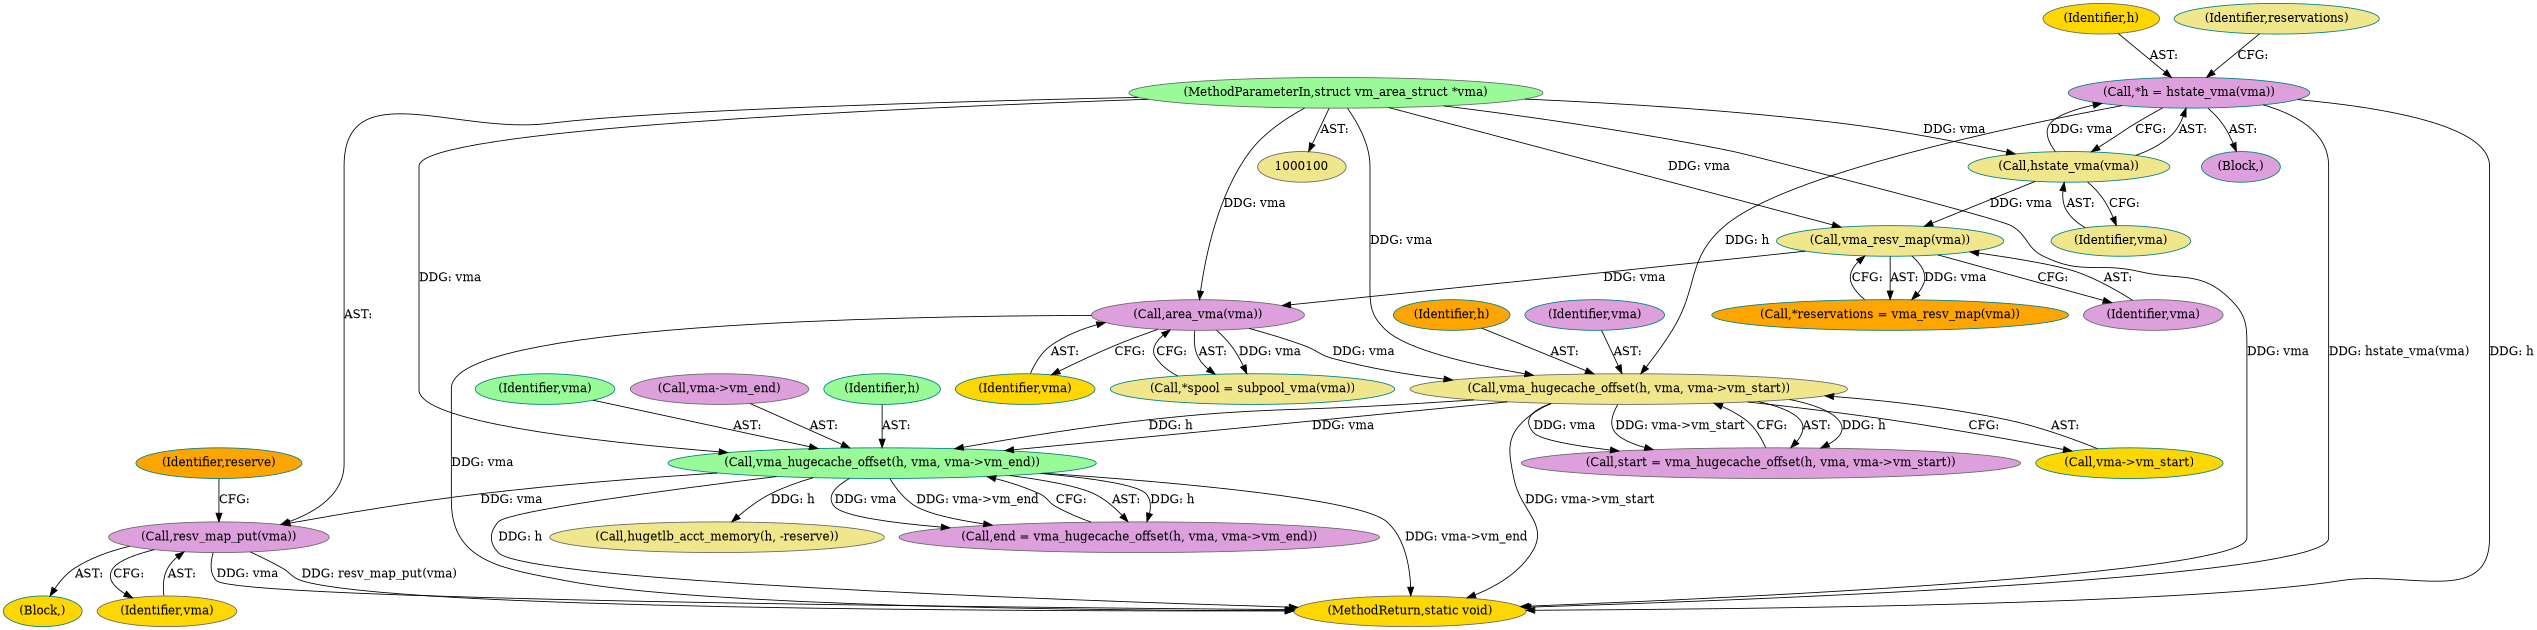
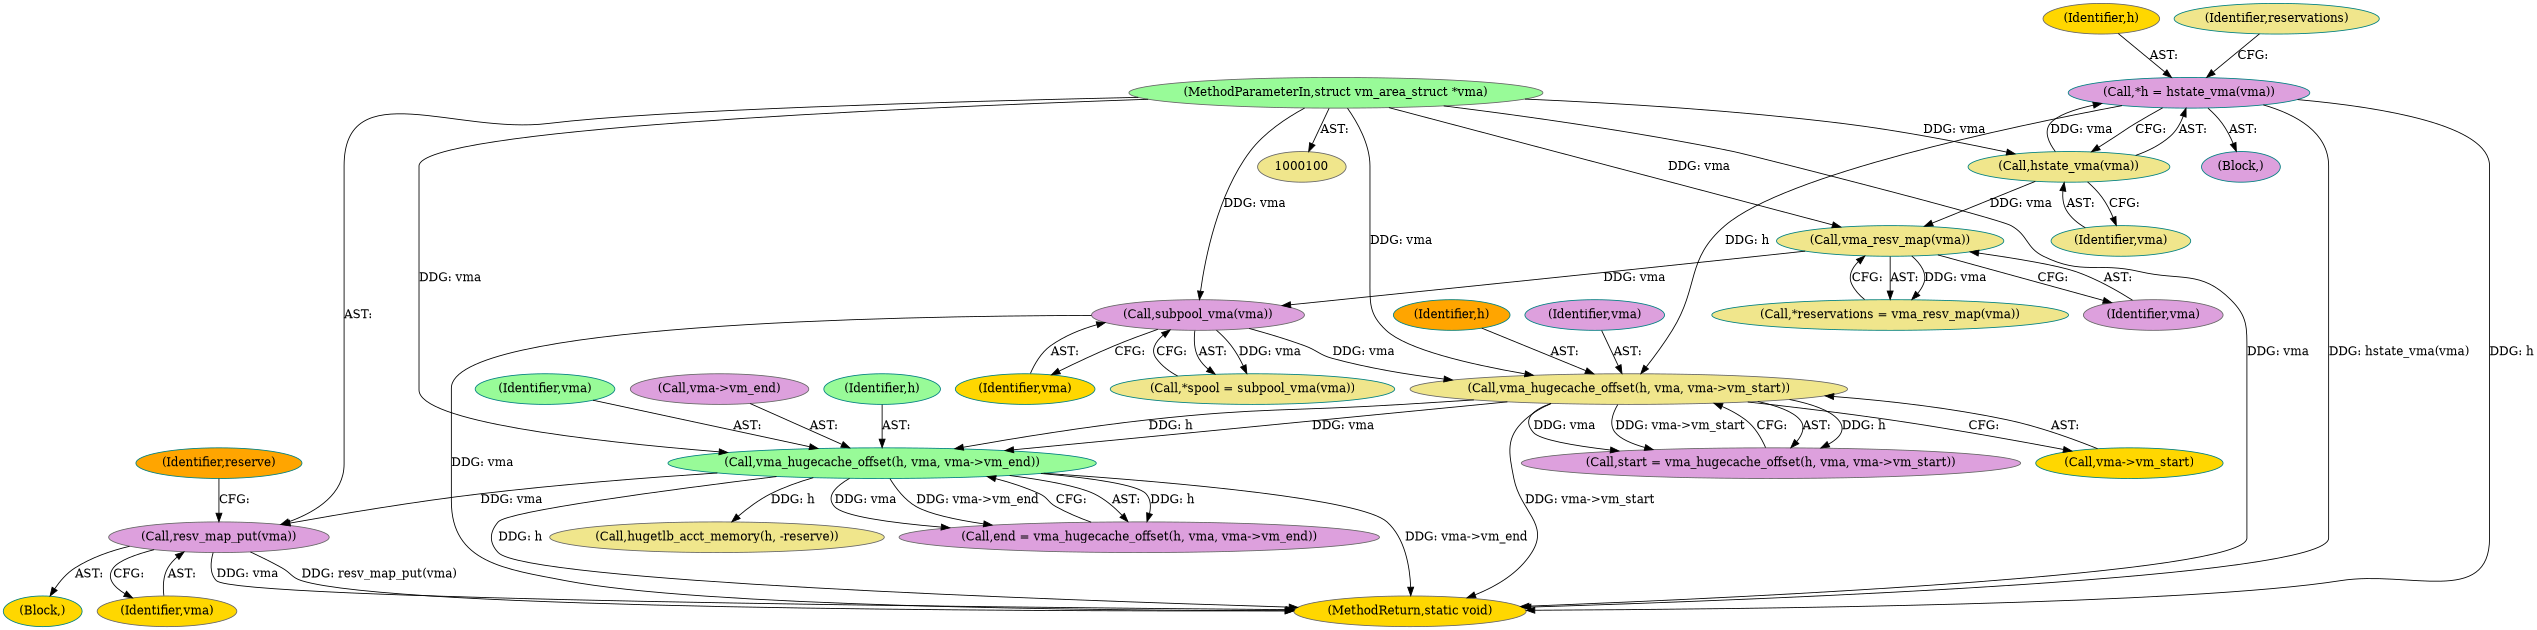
node "(Call,area_vma(vma))": label "(Call,area_vma(vma))" -> "(Call,subpool_vma(vma))"
node "(Call,*reservations = vma_resv_map(vma))": fillcolor orange -> khaki
